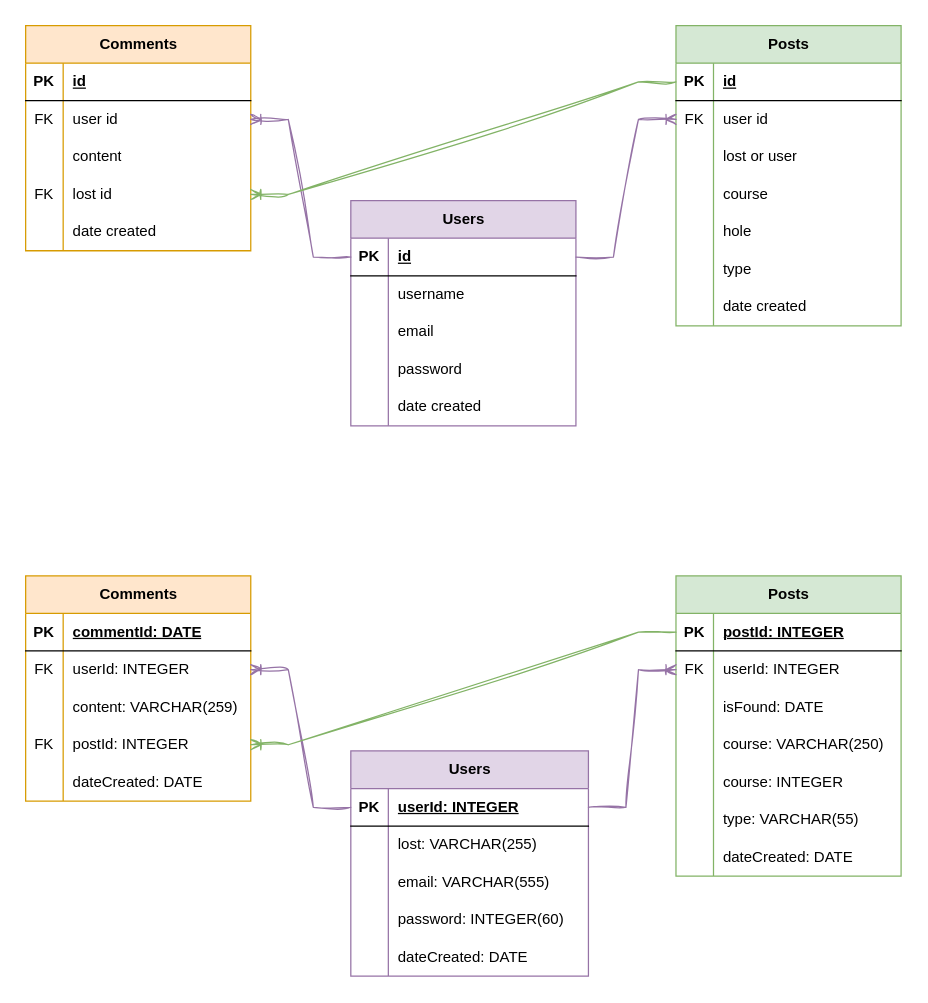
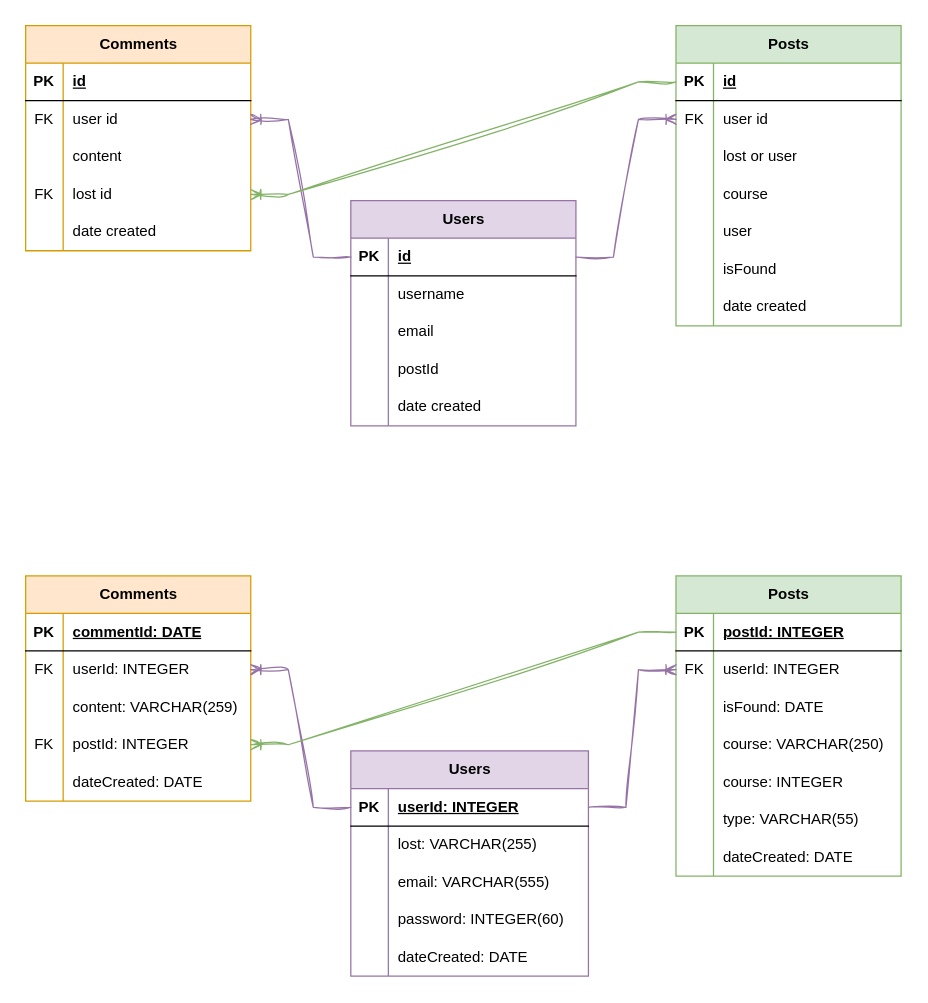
node "hole": label "hole" -> "user"
node "type": label "type" -> "isFound"
node "password": label "password" -> "postId"
